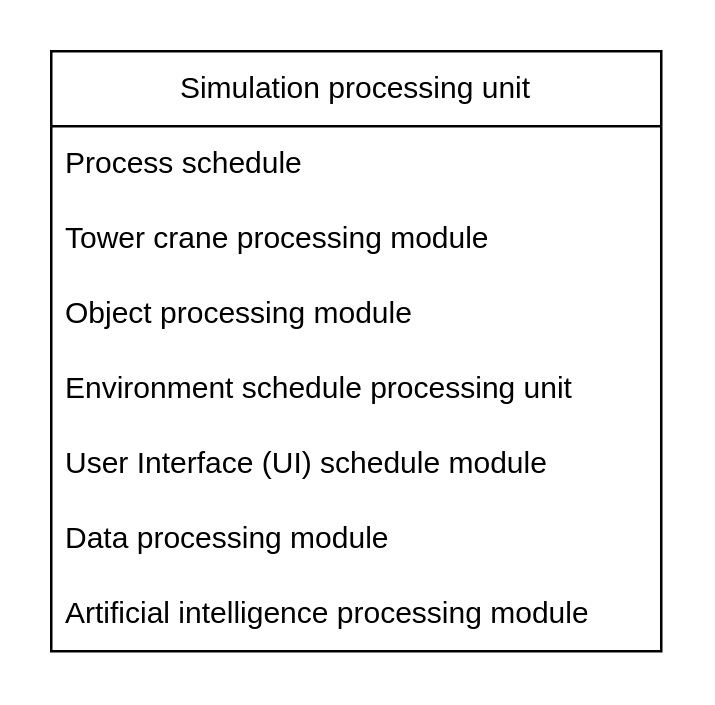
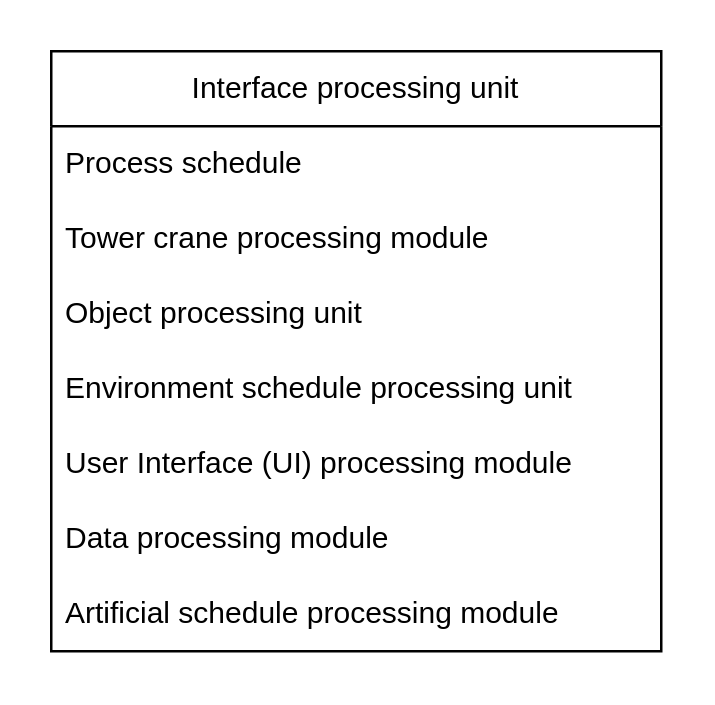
node "Simulation processing unit": label "Simulation processing unit" -> "Interface processing unit"
node "Object processing module": label "Object processing module" -> "Object processing unit"
node "User Interface (UI) schedule module": label "User Interface (UI) schedule module" -> "User Interface (UI) processing module"
node "Artificial intelligence processing module": label "Artificial intelligence processing module" -> "Artificial schedule processing module"
